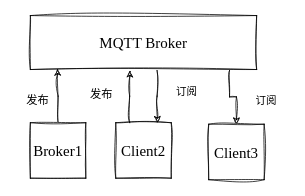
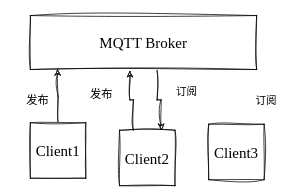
edge "MQTT Broker" -> "Client3": removed
node "Broker1": label "Broker1" -> "Client1"
node "Client2": moved (144, 150) -> (147, 158)
